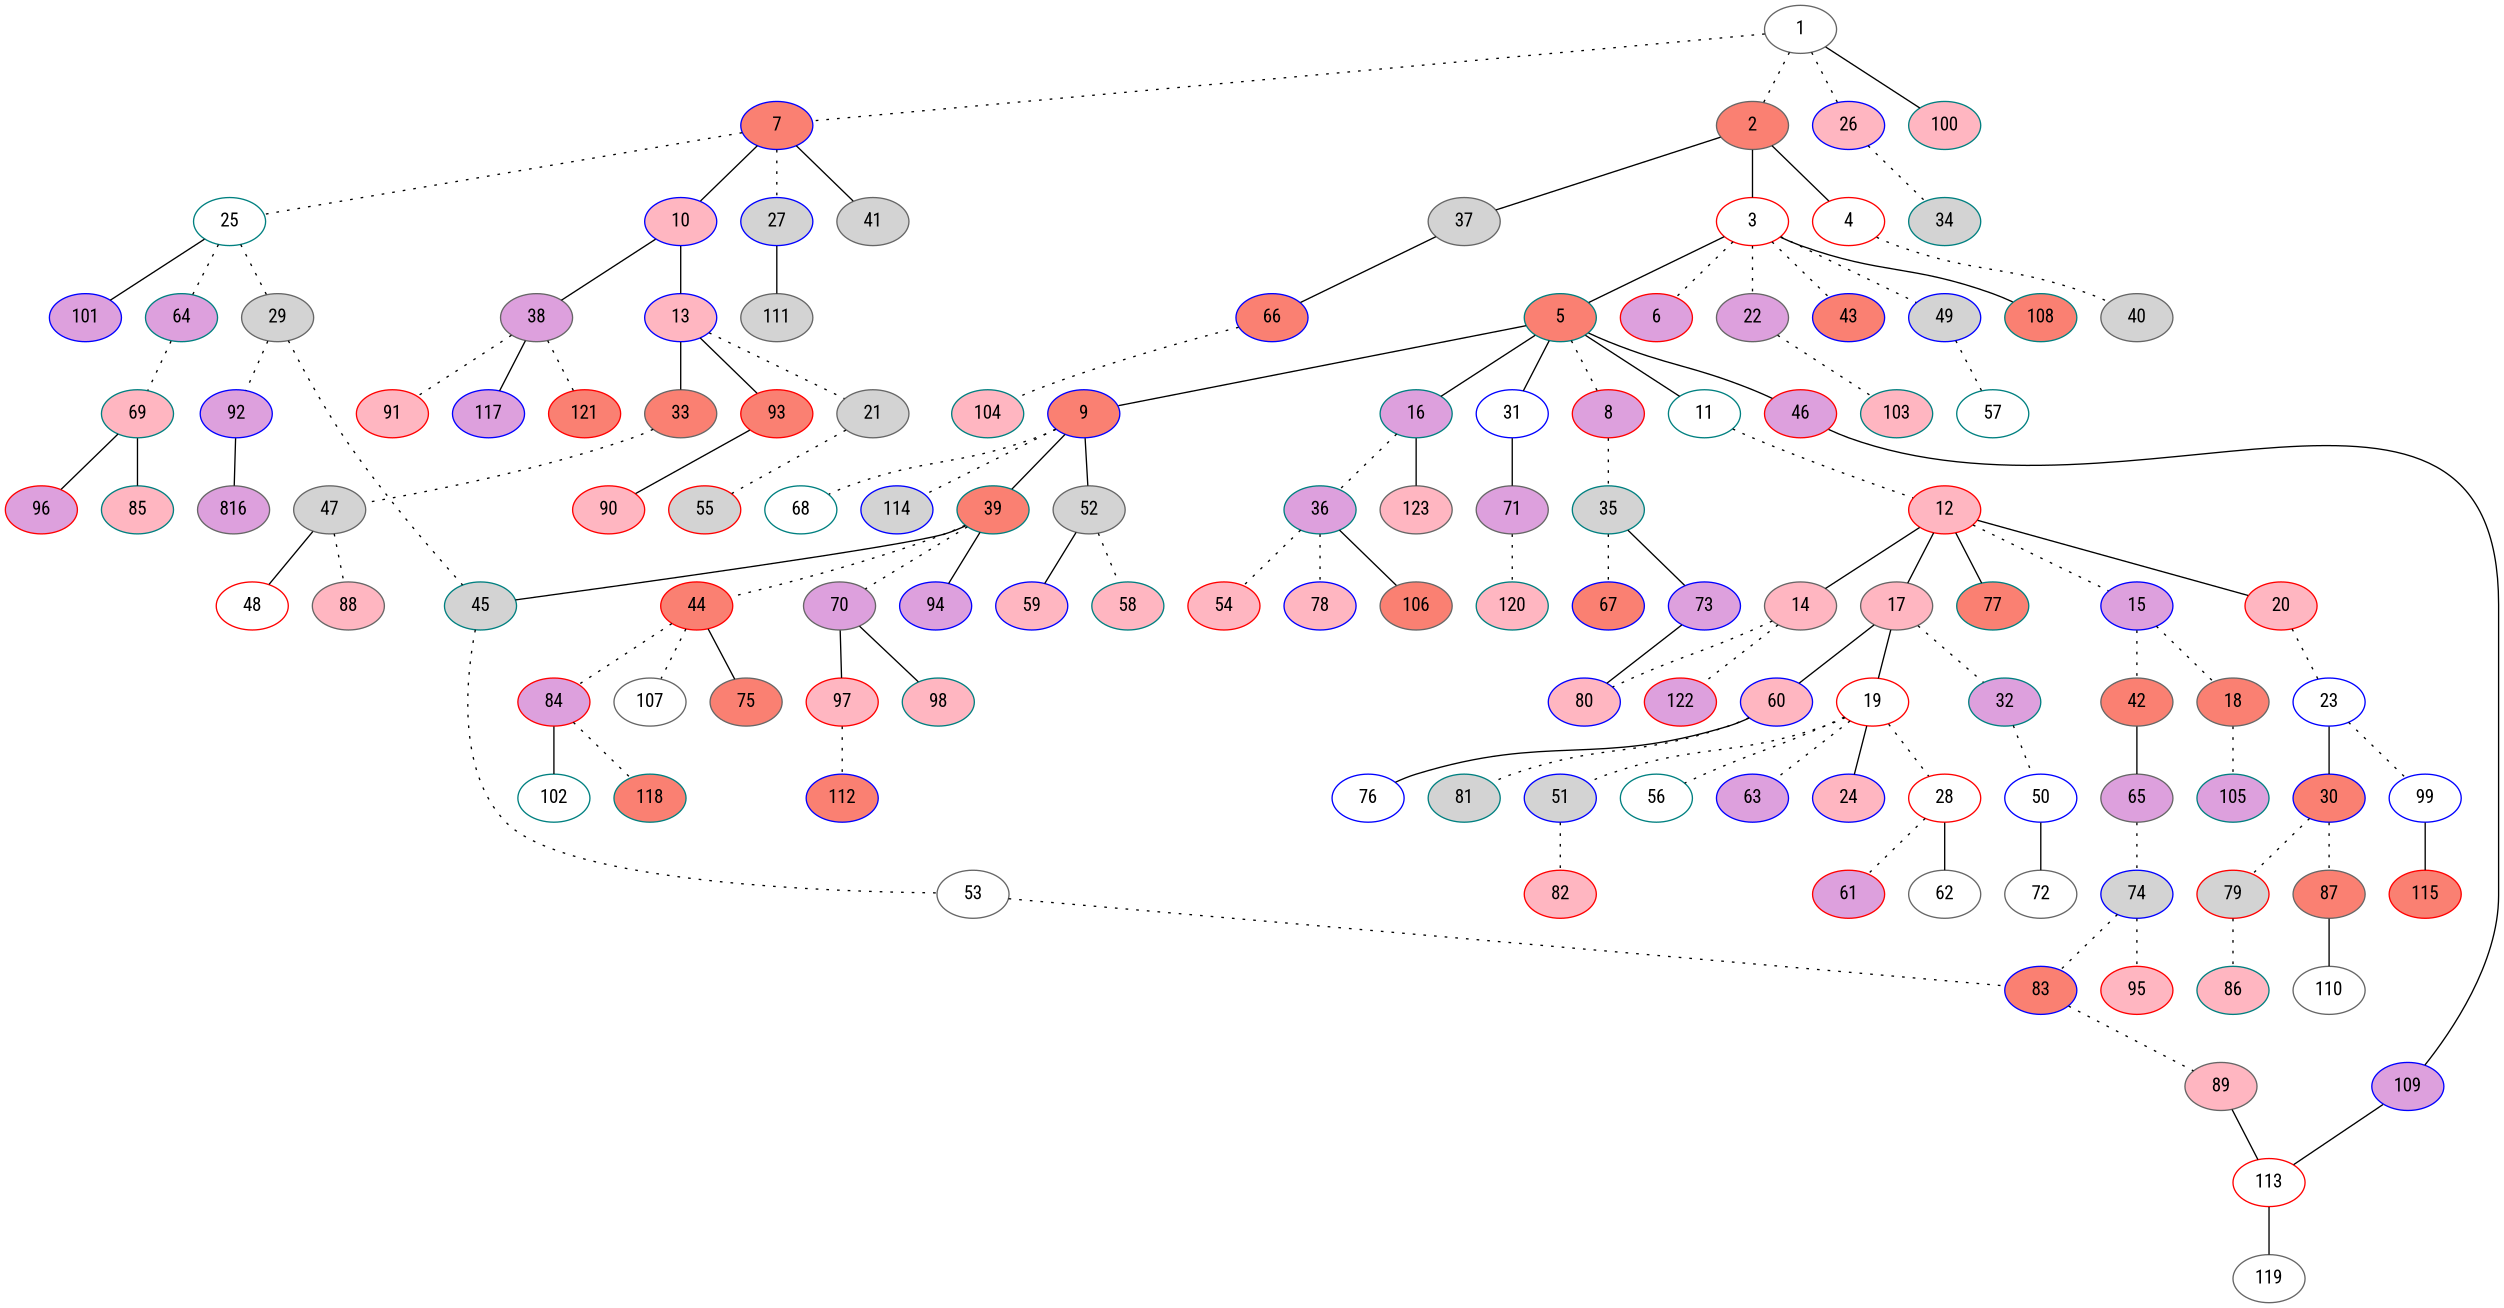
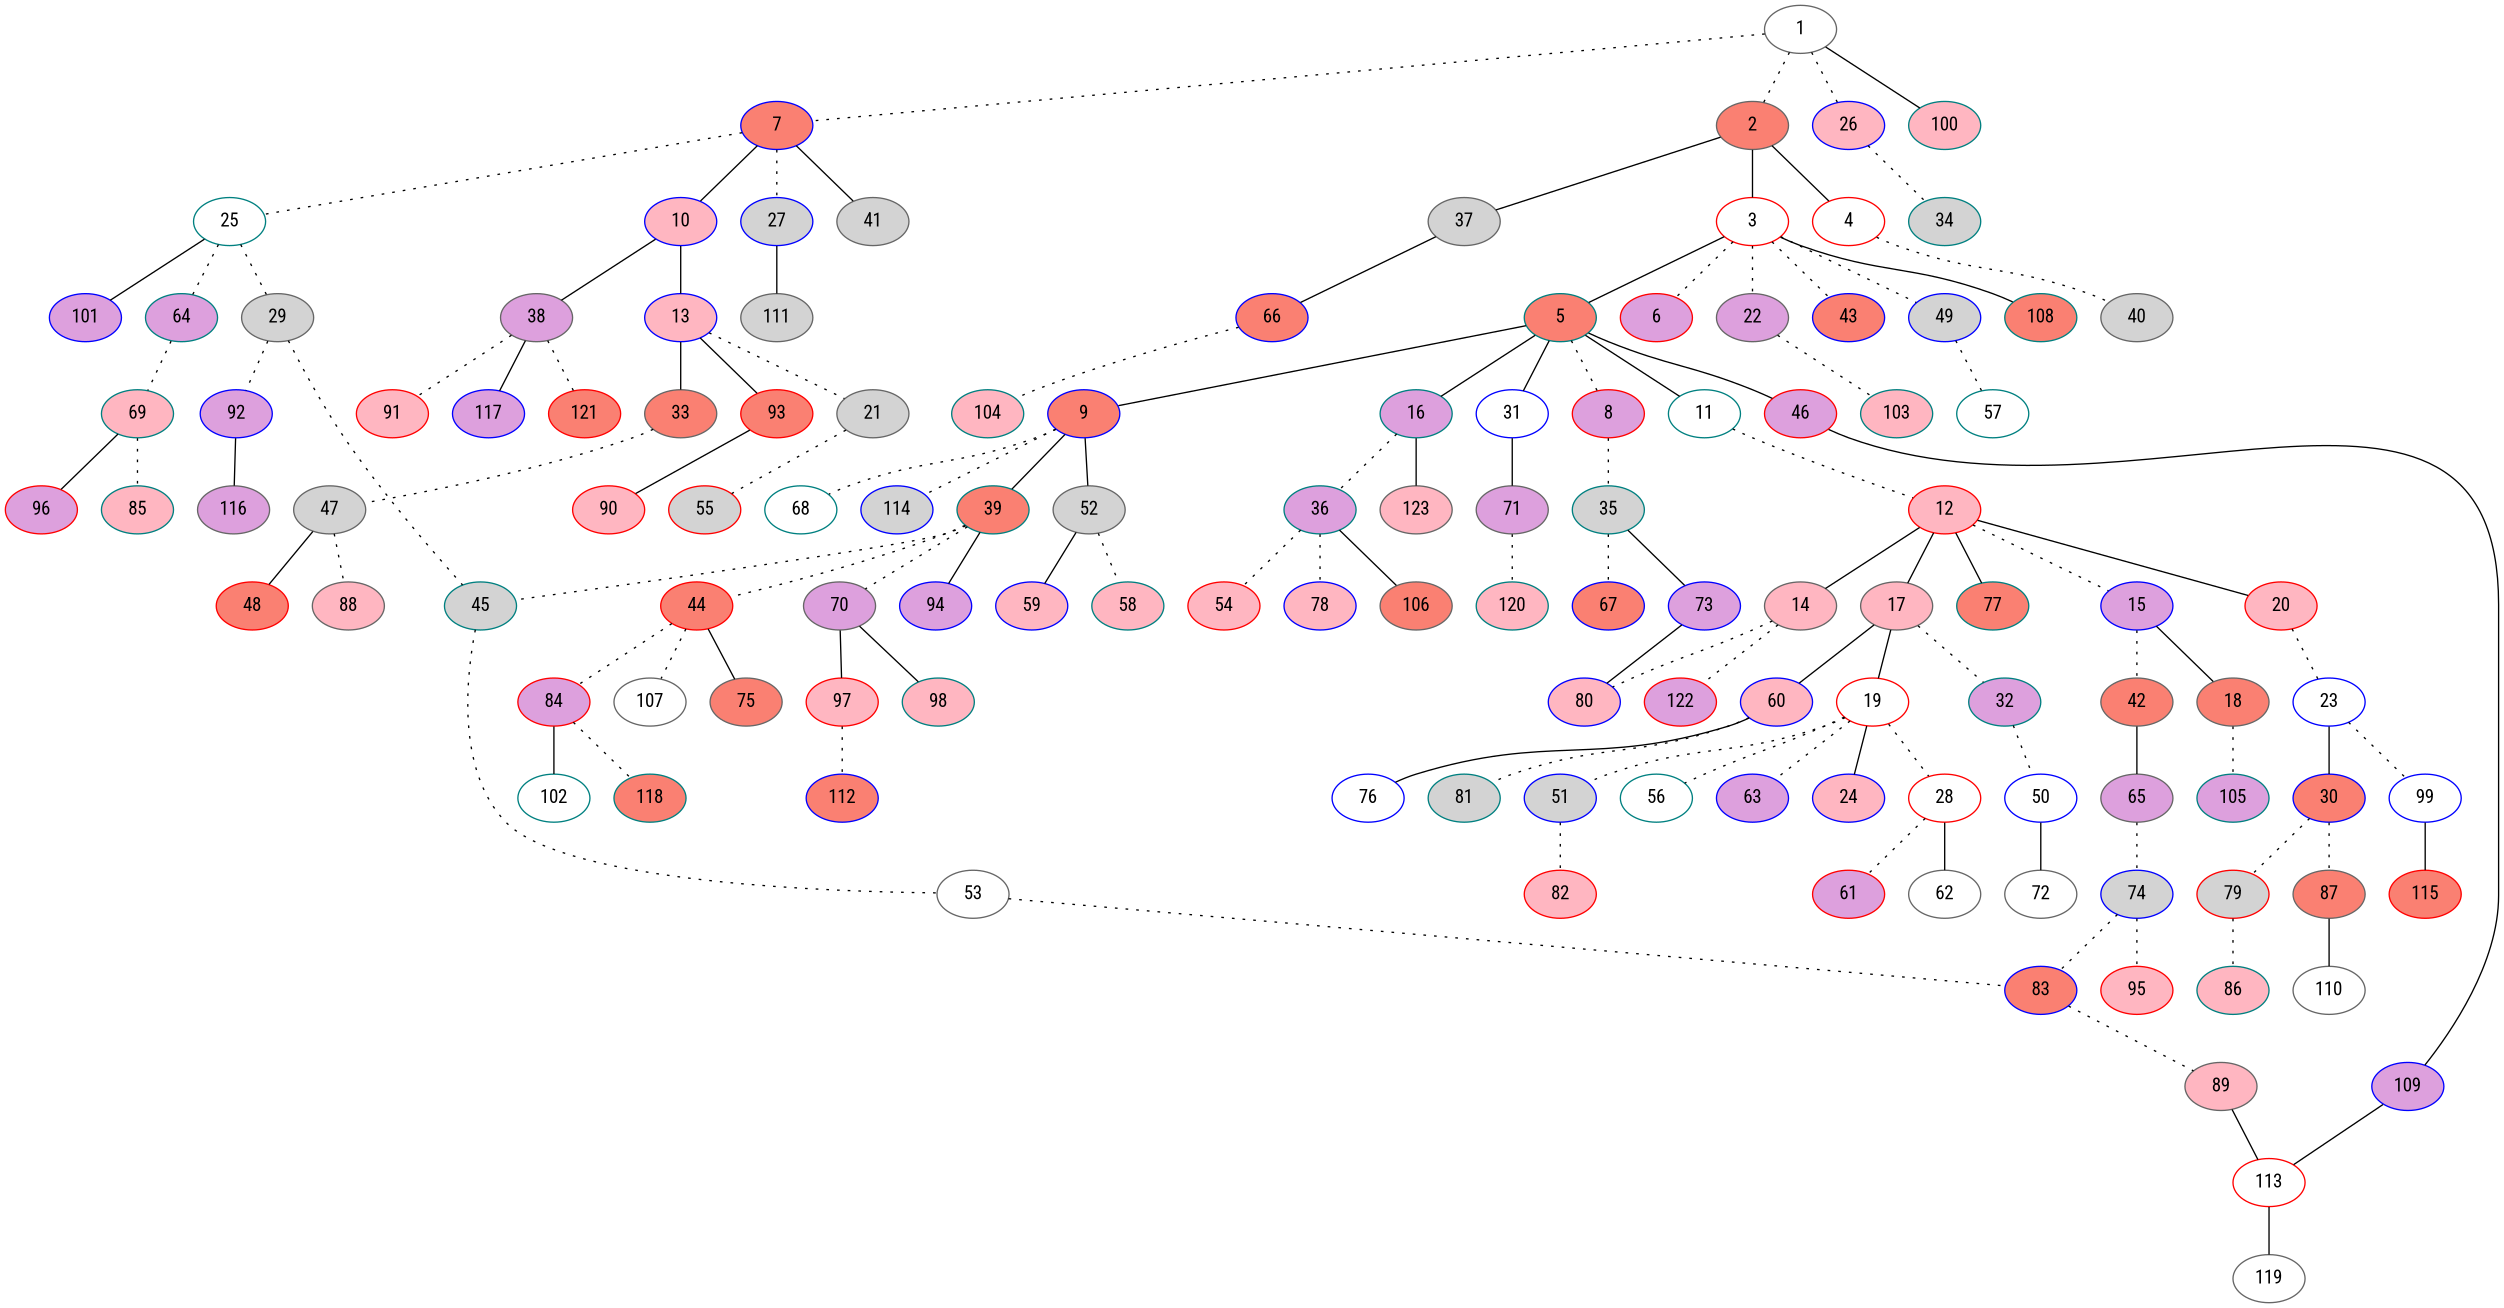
edge "69" -- "85": style solid -> dotted
node "816": label "816" -> "116"
edge "39" -- "45": style solid -> dotted
node "48": fillcolor white -> salmon
edge "15" -- "18": style dotted -> solid
